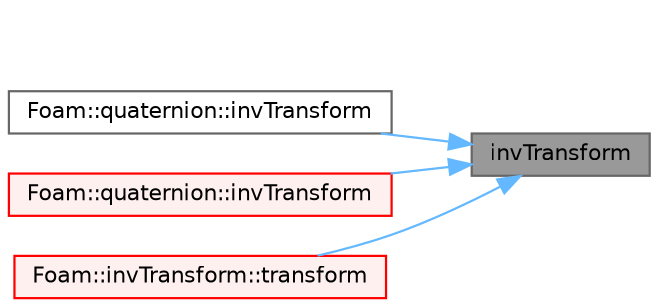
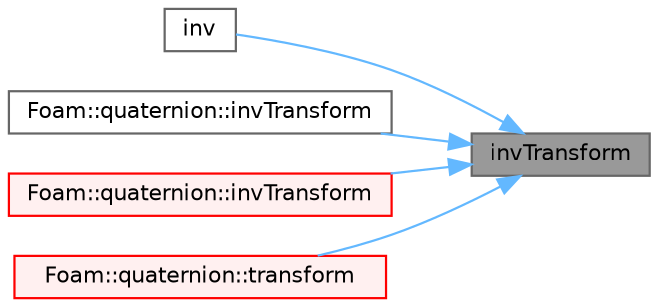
node "inv": added
node "Foam::invTransform::transform": label "Foam::invTransform::transform" -> "Foam::quaternion::transform"
